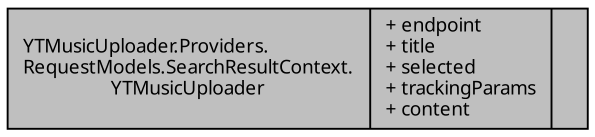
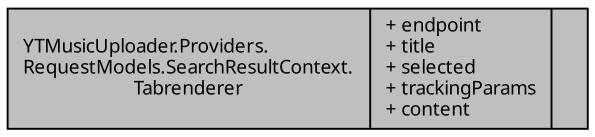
node "YTMusicUploader.Providers.": text "YTMusicUploader" -> "Tabrenderer"
